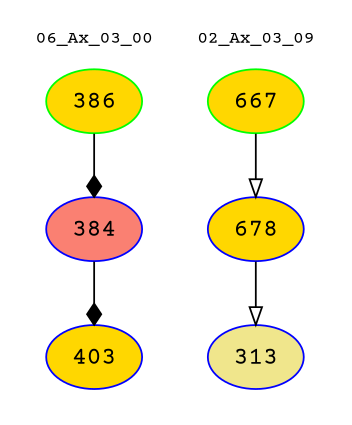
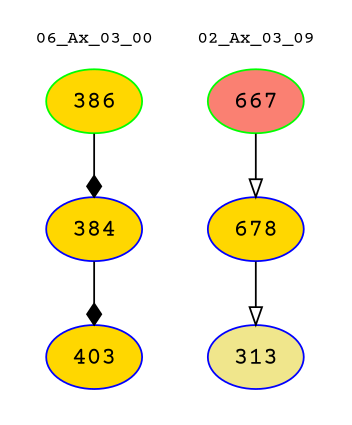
node "667": fillcolor gold -> salmon
node "384": fillcolor salmon -> gold
